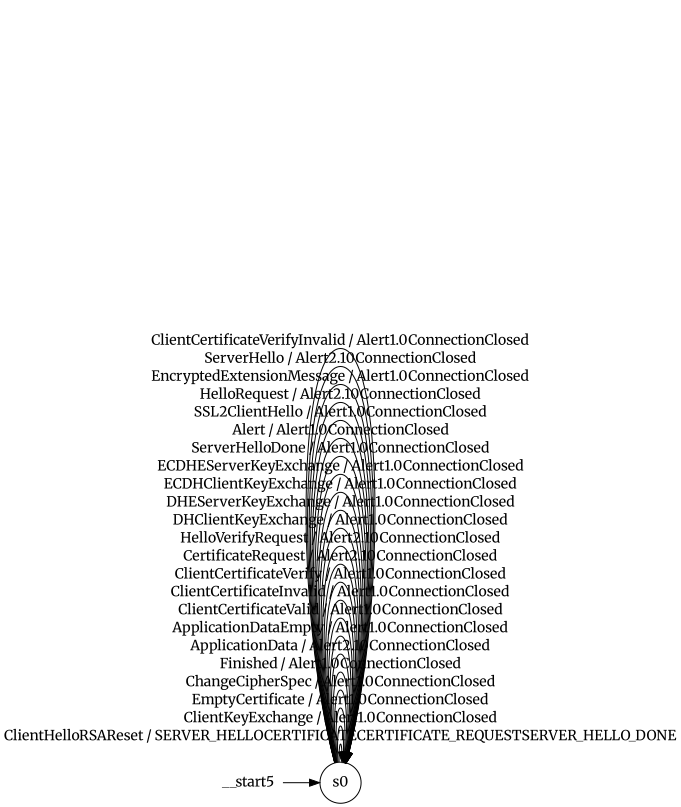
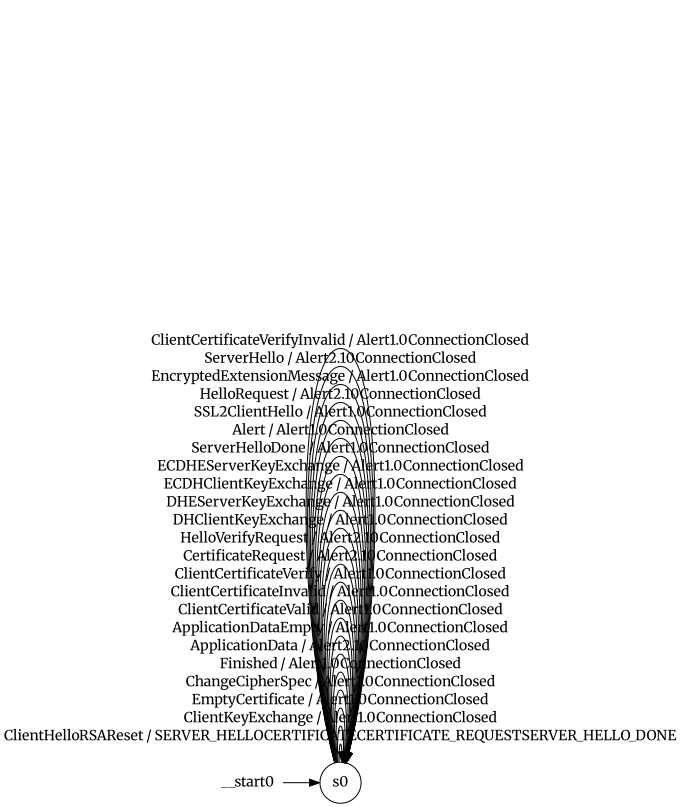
node "__start5": label "__start5" -> "__start0"
